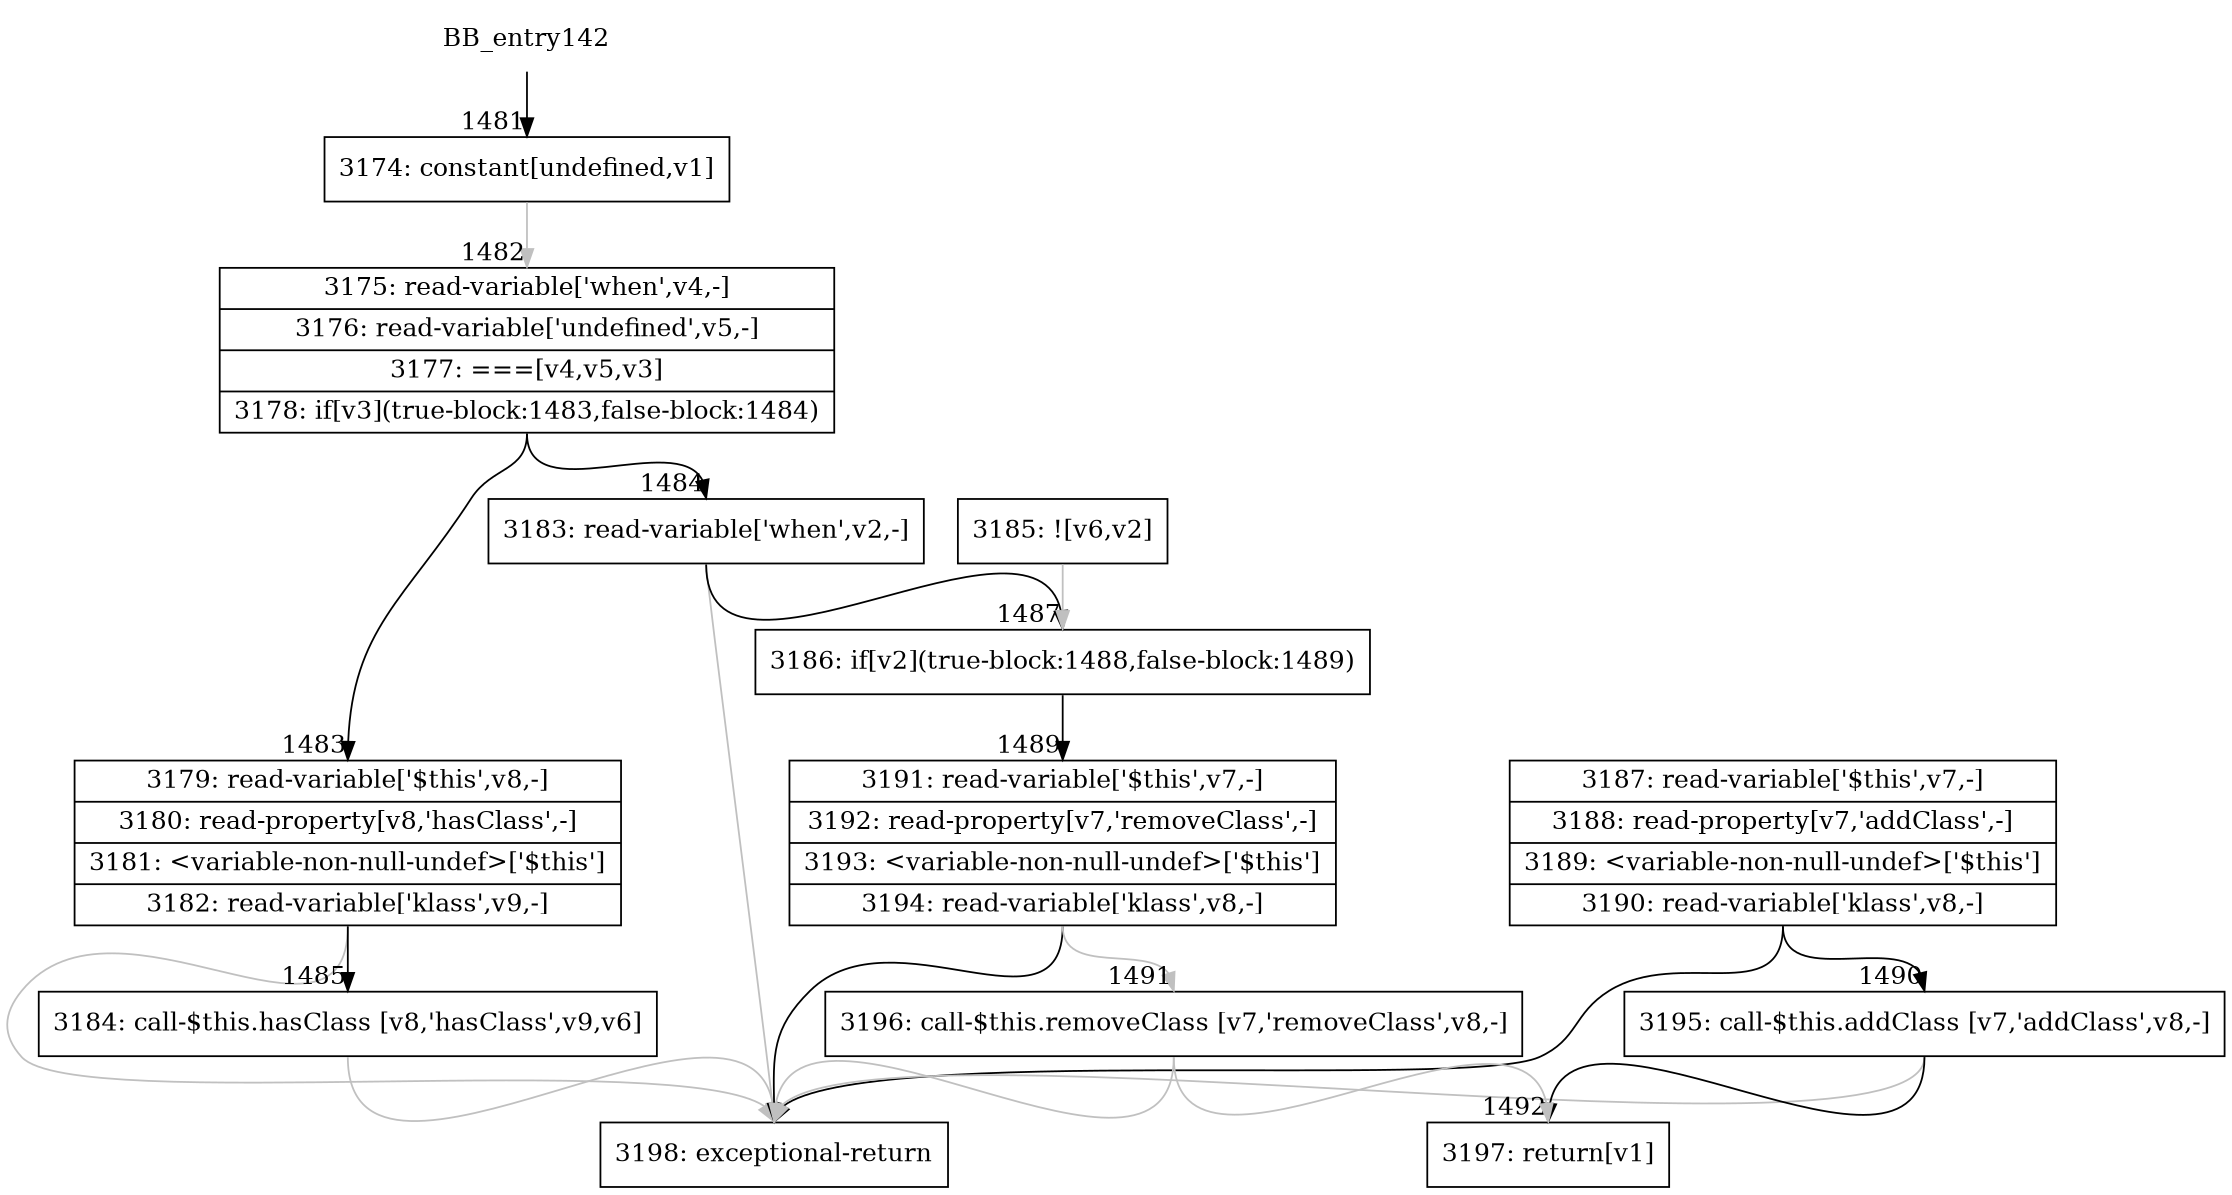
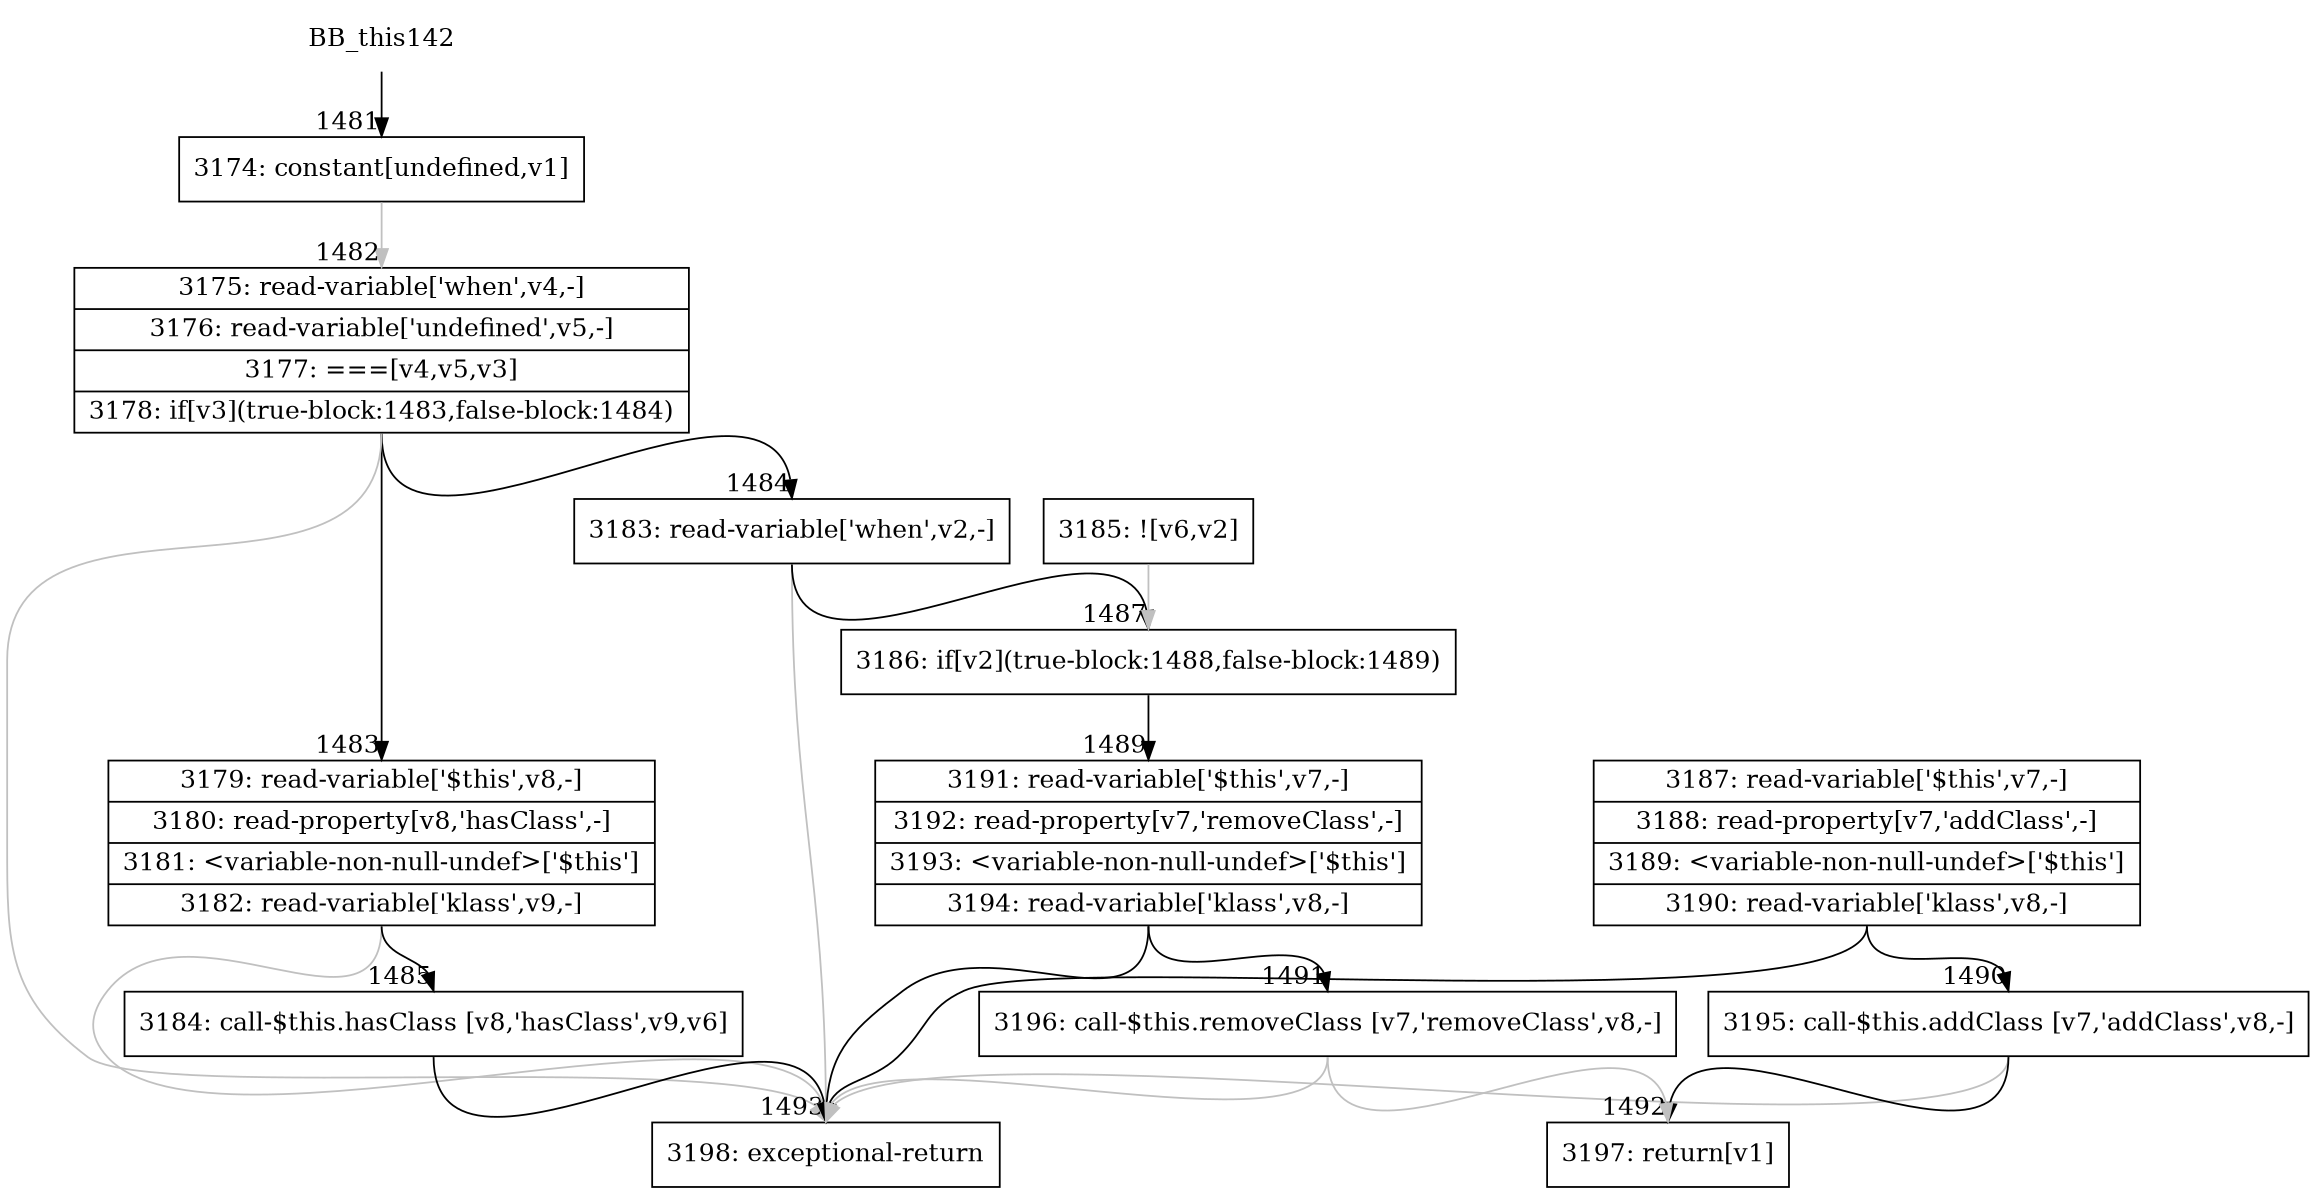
node "BB_entry142": label "BB_entry142" -> "BB_this142"
edge "3191: read-variable['$this',v7,-]" -> "3196: call-$this.removeClass [v7,'removeClass',v8,-]": color gray -> black
edge "3175: read-variable['when',v4,-]" -> "3198: exceptional-return": added
edge "3184: call-$this.hasClass [v8,'hasClass',v9,v6]" -> "3198: exceptional-return": color gray -> black
